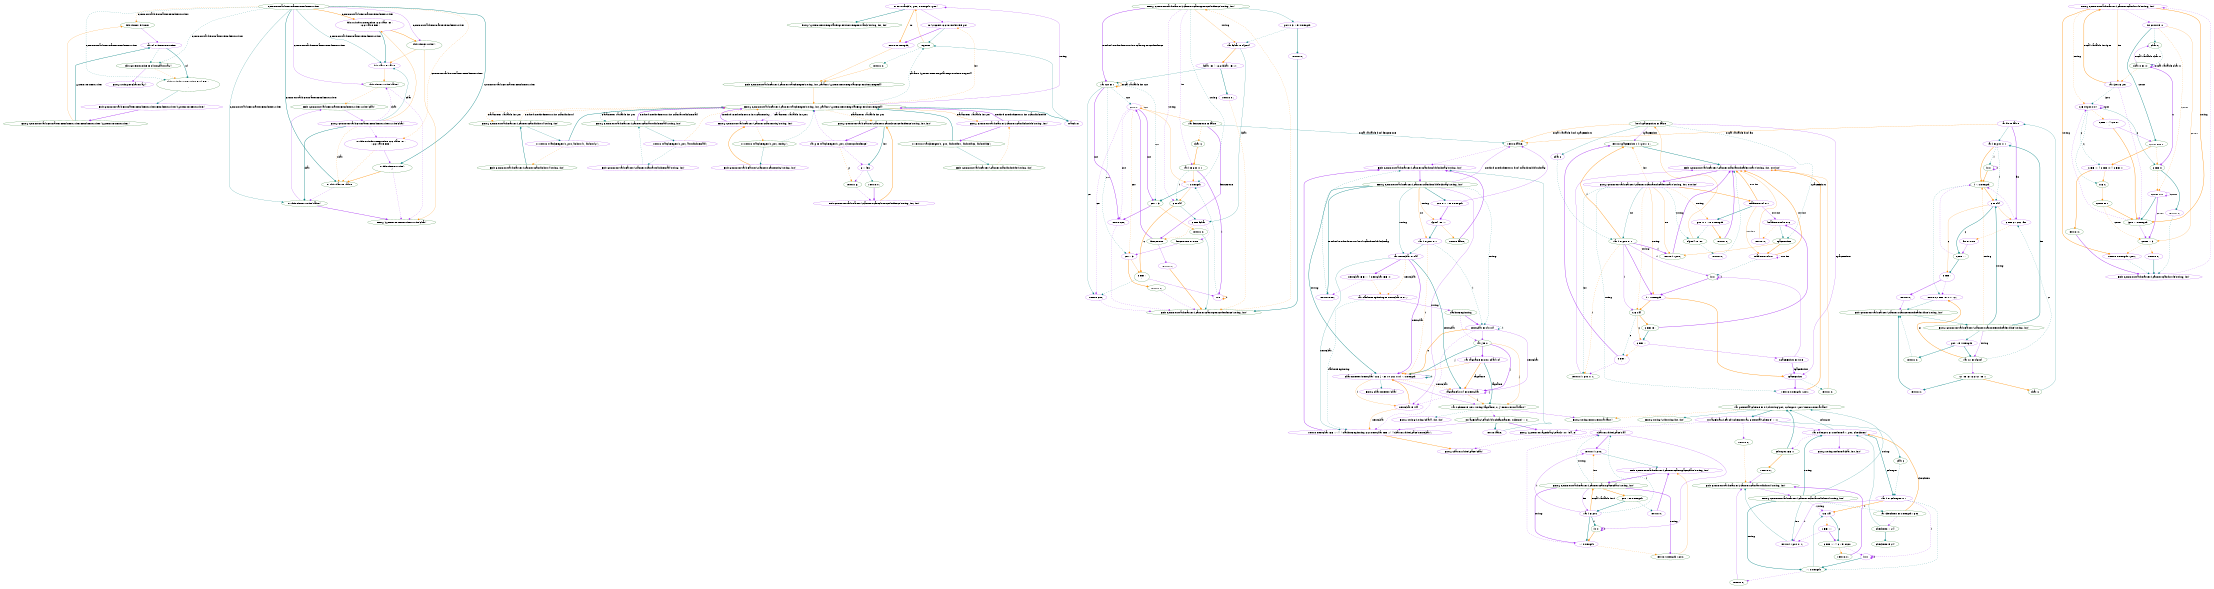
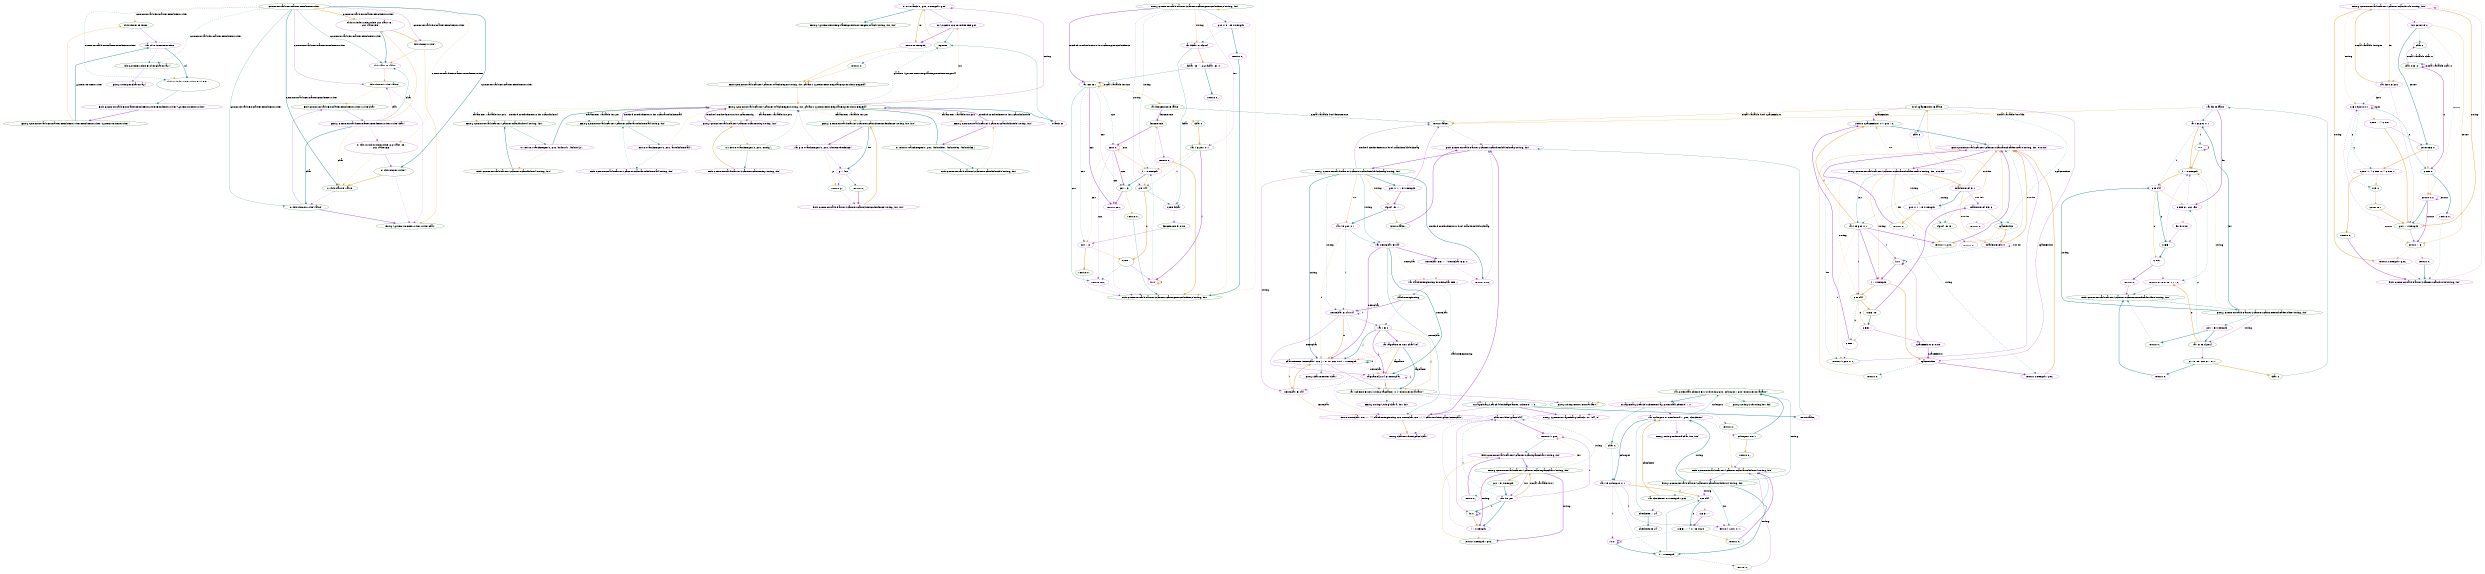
edge "cnt++" -> "var fenceDone = false": now "var cnt = 1" -> "var fenceDone = false"
edge "var tagname = new char[10]" -> "var scheme = new string(tagname, 0, j).ToLowerInvariant()": arrowhead dot -> diamond
